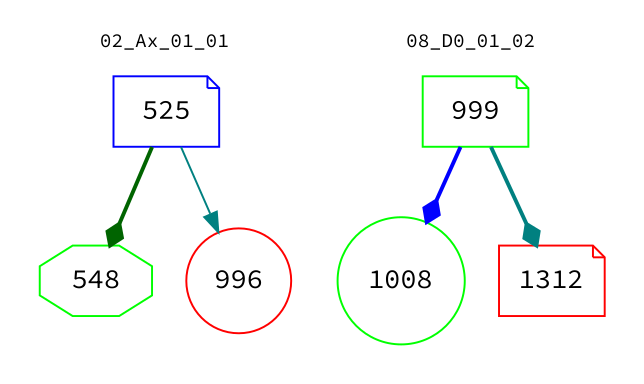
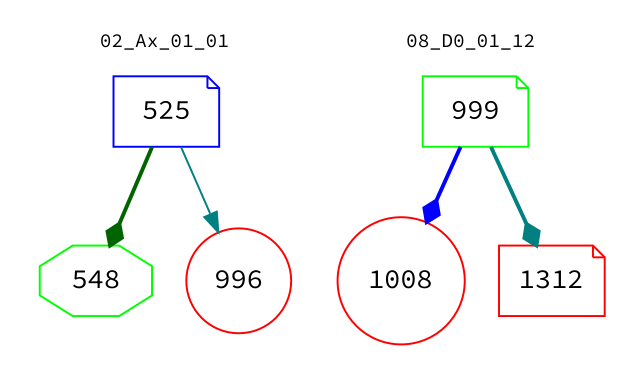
cluster "08_D0_01_02": label "08_D0_01_02" -> "08_D0_01_12"
node "1008": color green -> red
